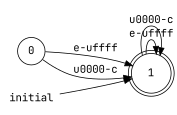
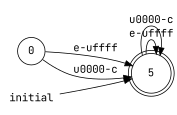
node "1": label "1" -> "5"
